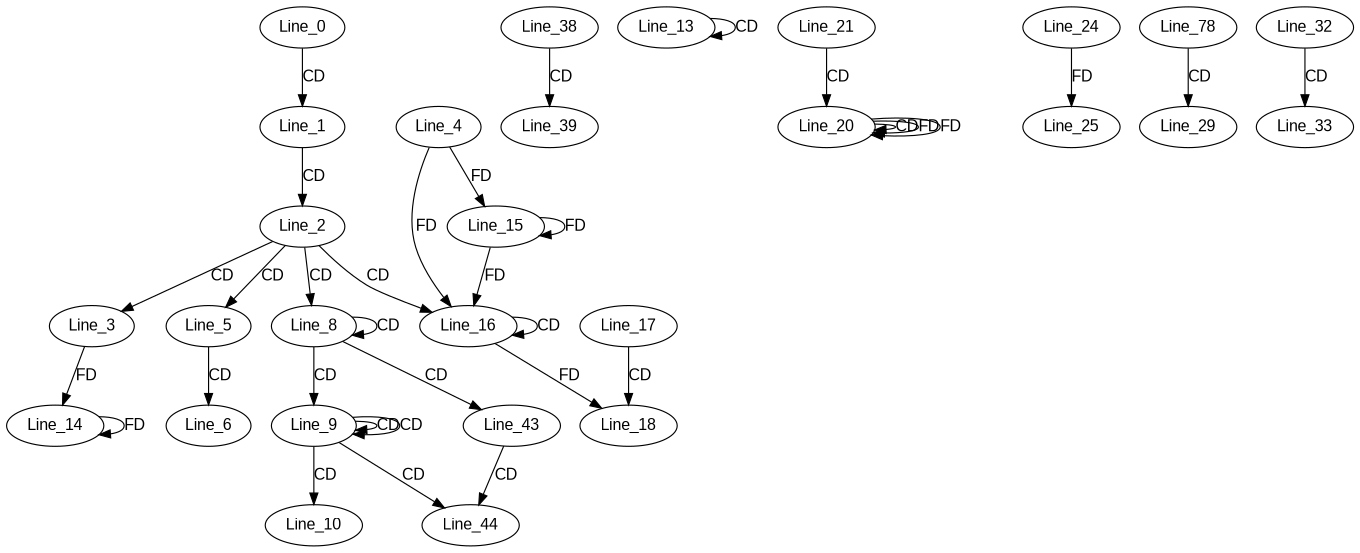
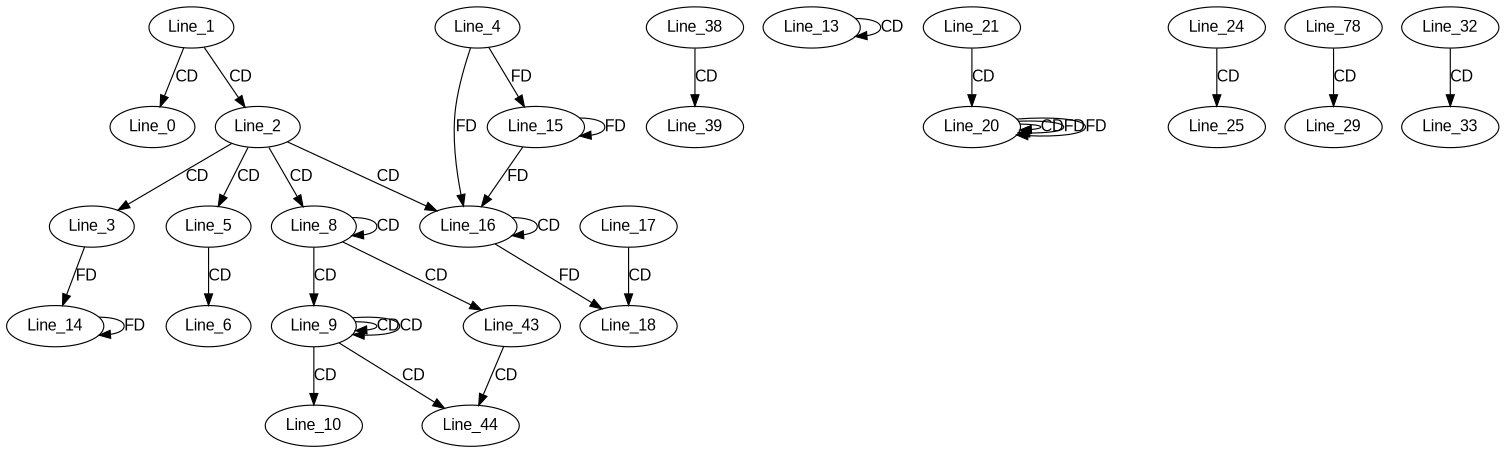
edge "Line_0" -> "Line_1": reversed
edge "Line_24" -> "Line_25": label "FD" -> "CD"
